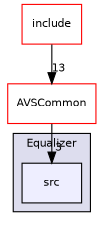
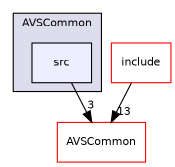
edge "AVSCommon" -> "src": reversed
cluster "Equalizer": label "Equalizer" -> "AVSCommon"
